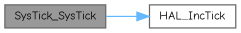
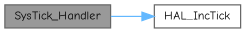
node "SysTick_SysTick": label "SysTick_SysTick" -> "SysTick_Handler"
